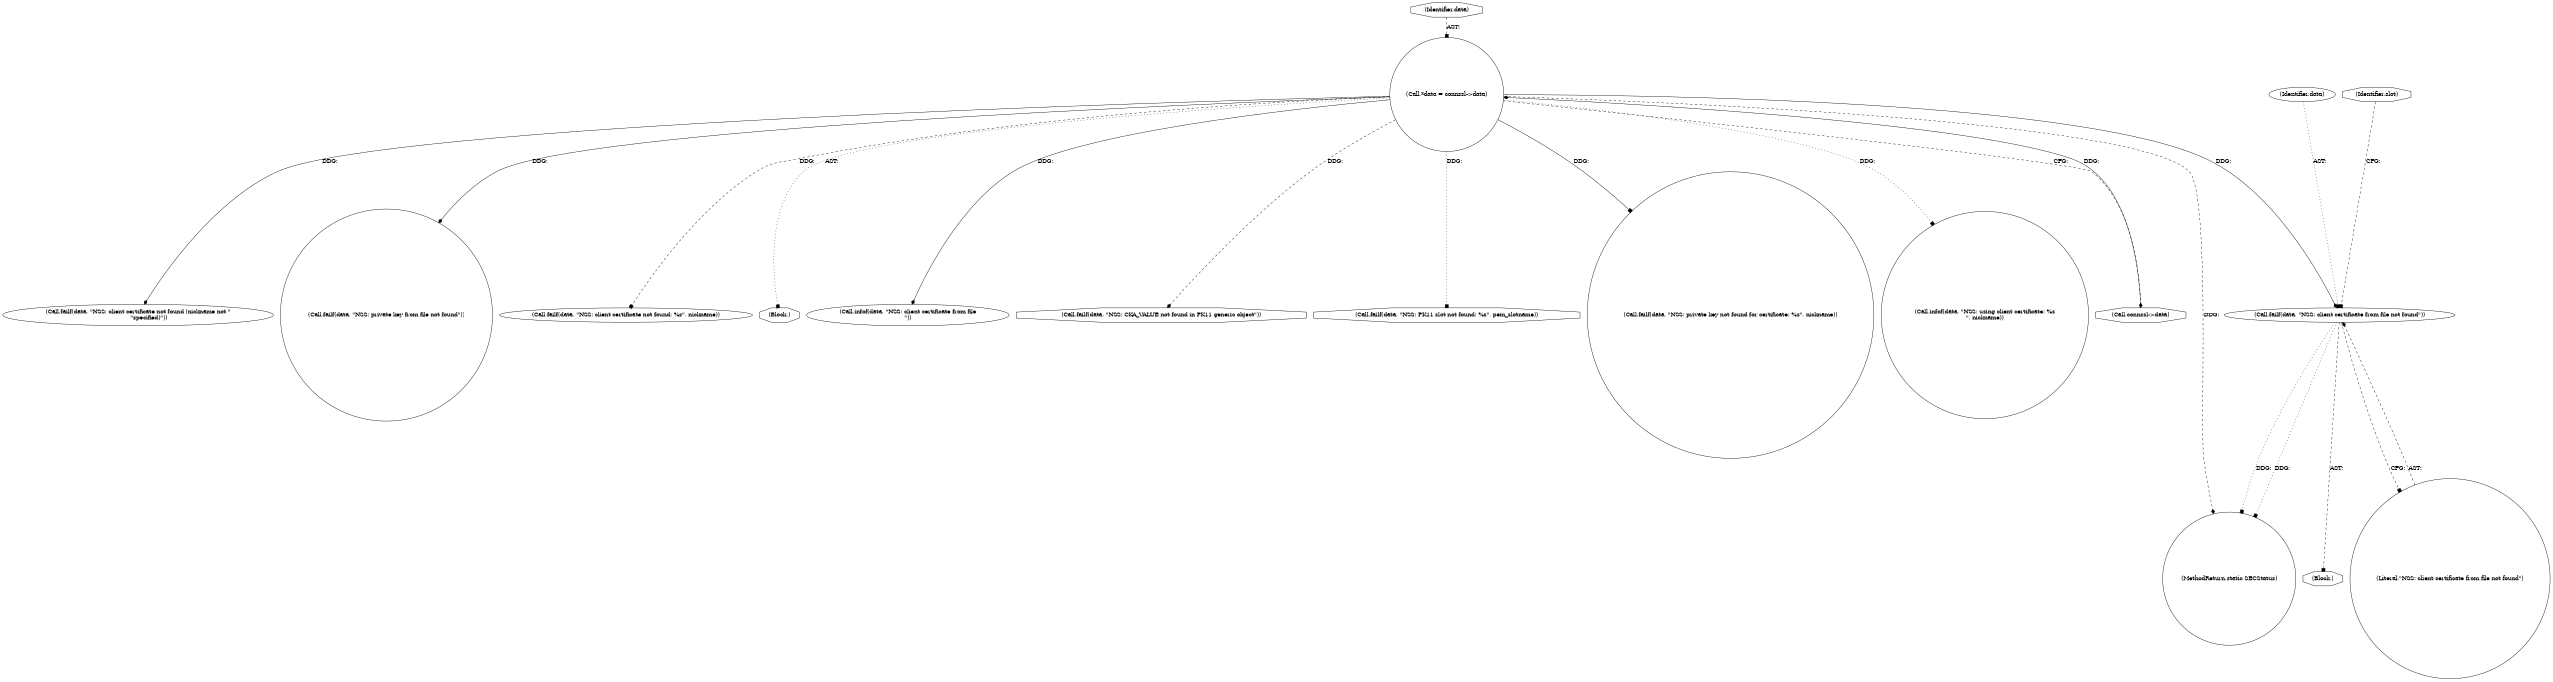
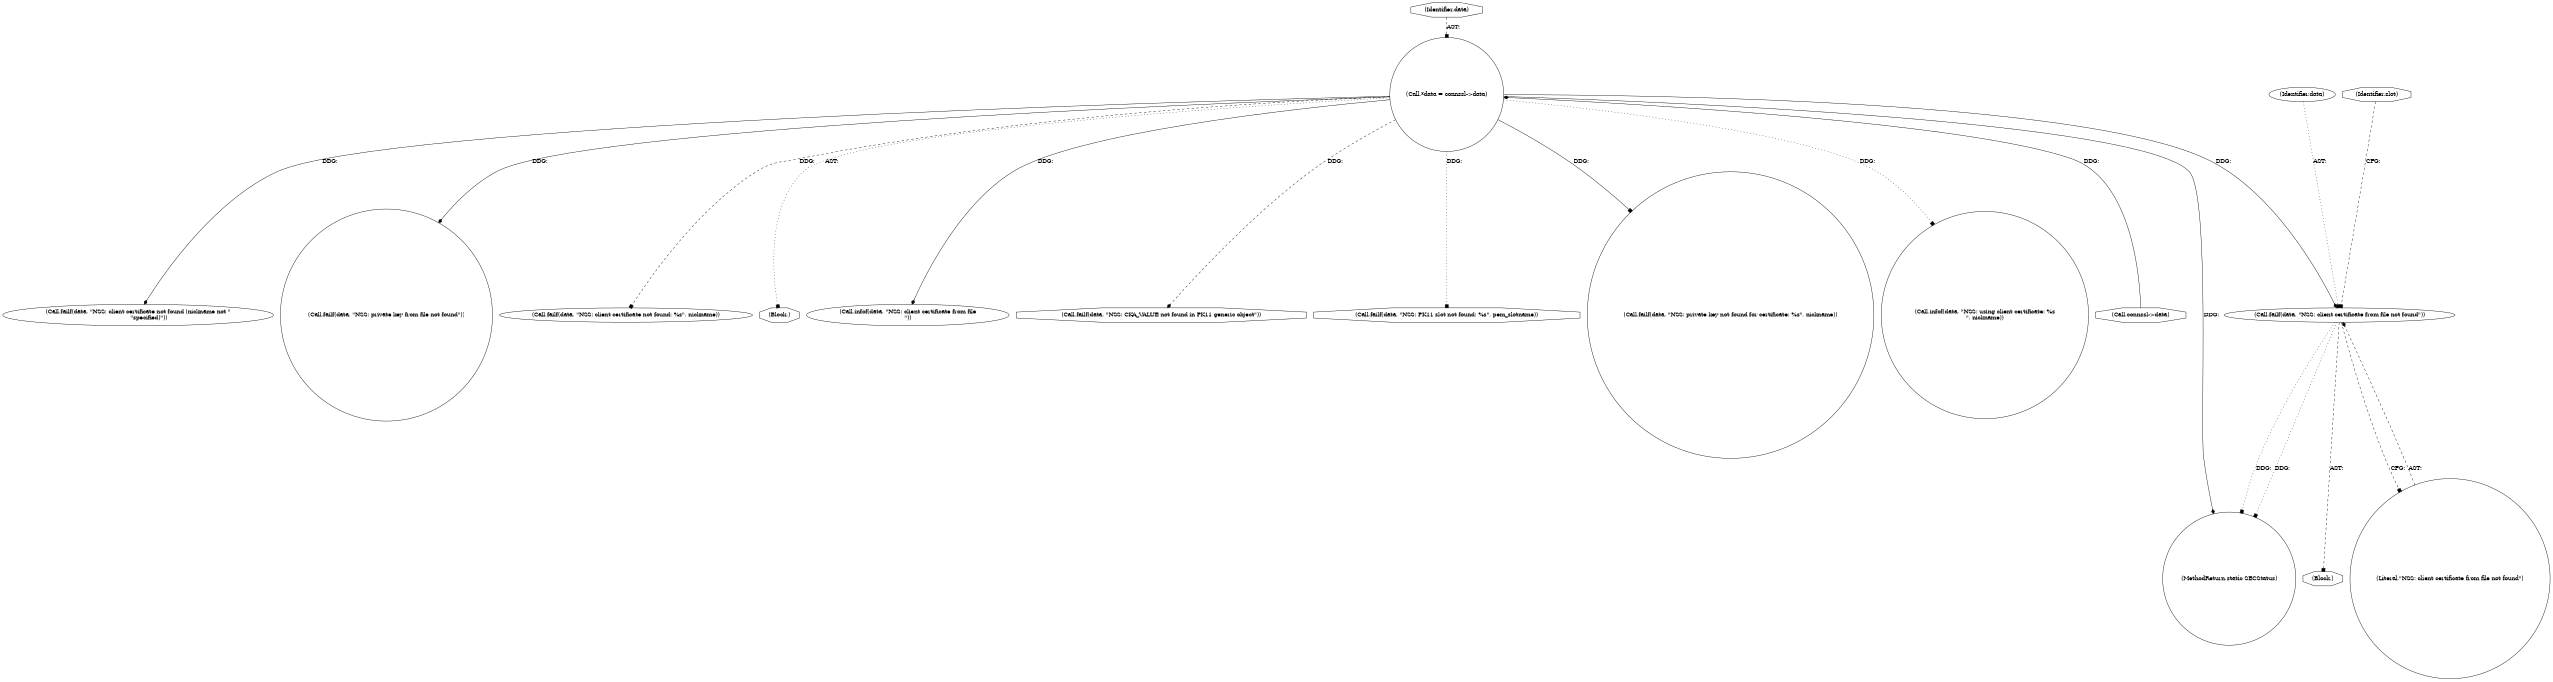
edge "(Call,*data = connssl->data)" -> "(MethodReturn,static SECStatus)": style dashed -> solid
edge "(Call,*data = connssl->data)" -> "(Call,connssl->data)": removed, label "CFG:"
